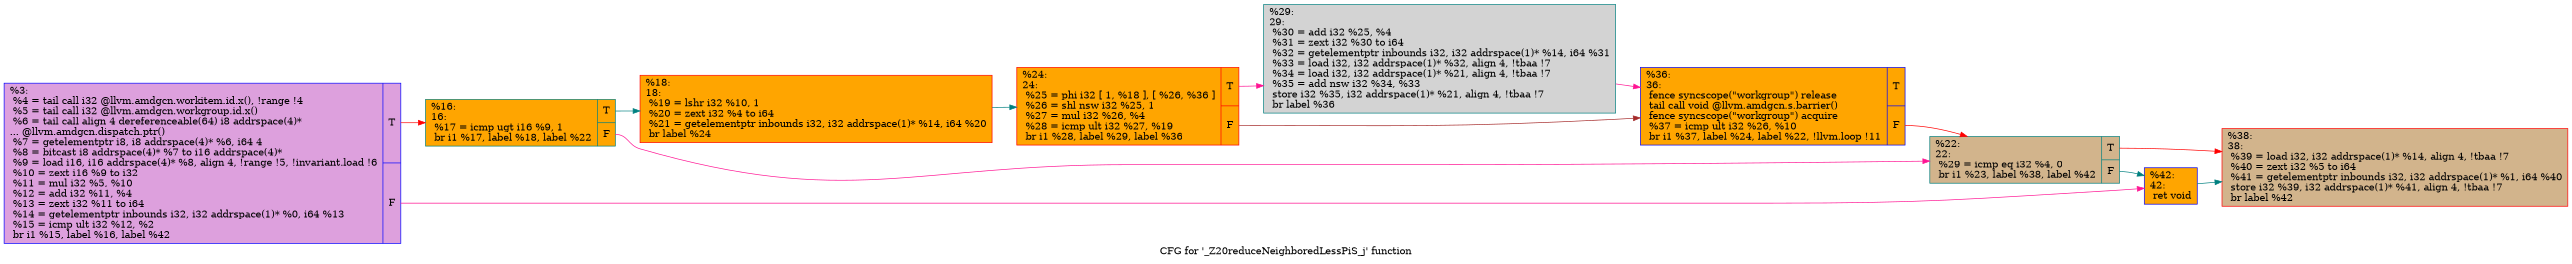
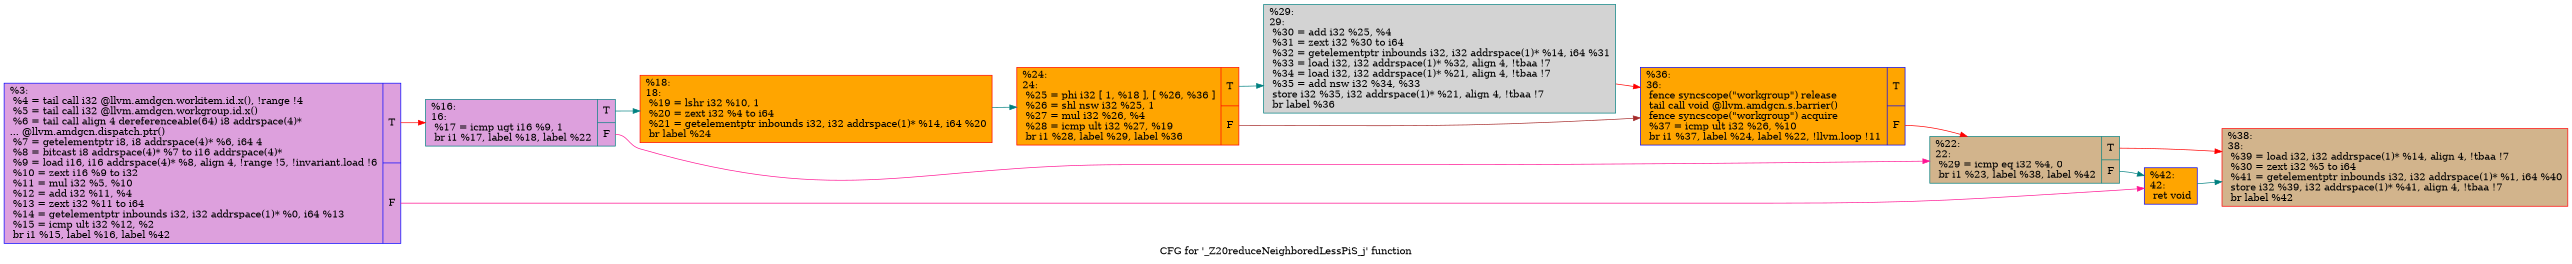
edge "%29:" -> "%36:": color deeppink -> red
edge "%24:" -> "%29:": color deeppink -> teal
node "%16:": fillcolor orange -> plum
node "%38:": text "%40 = zext i32 %5 to i64" -> "%30 = zext i32 %5 to i64"
